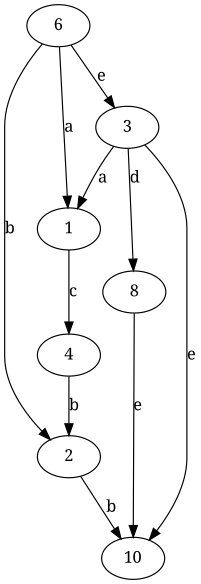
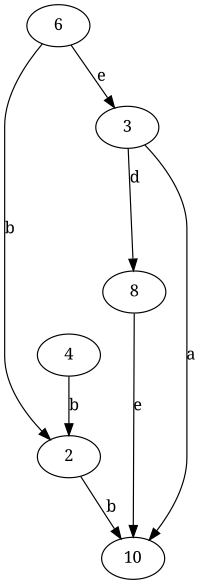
node "1": removed
edge "3" -> "10": label "e" -> "a"
